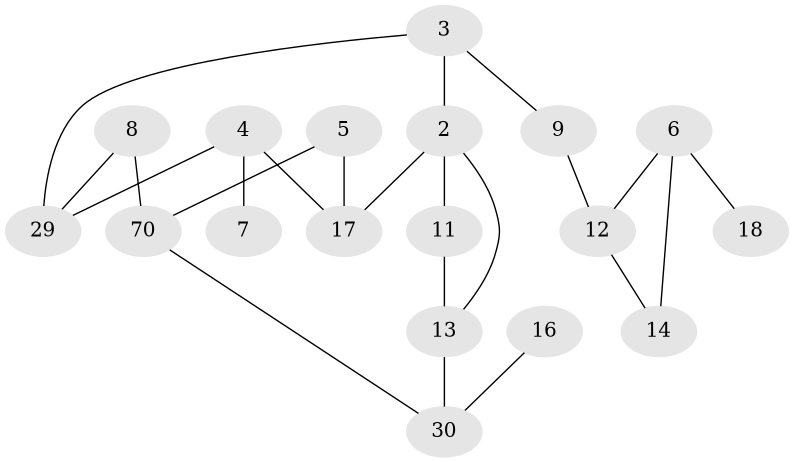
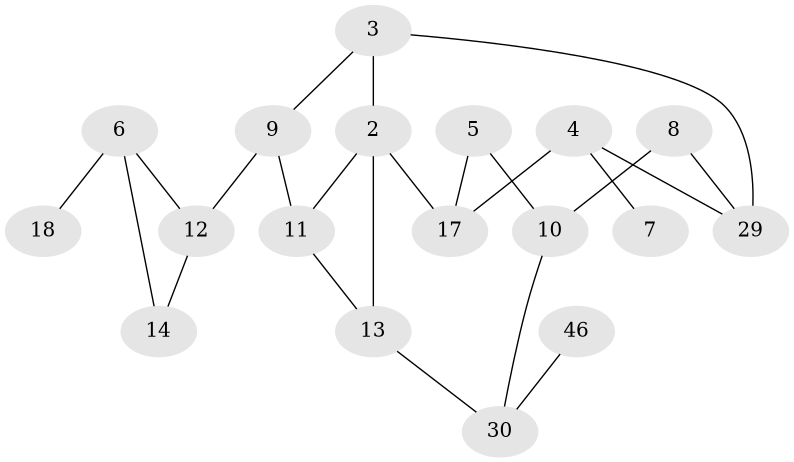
edge "9" -- "11": added
node "70": label "70" -> "10"
node "16": label "16" -> "46"
